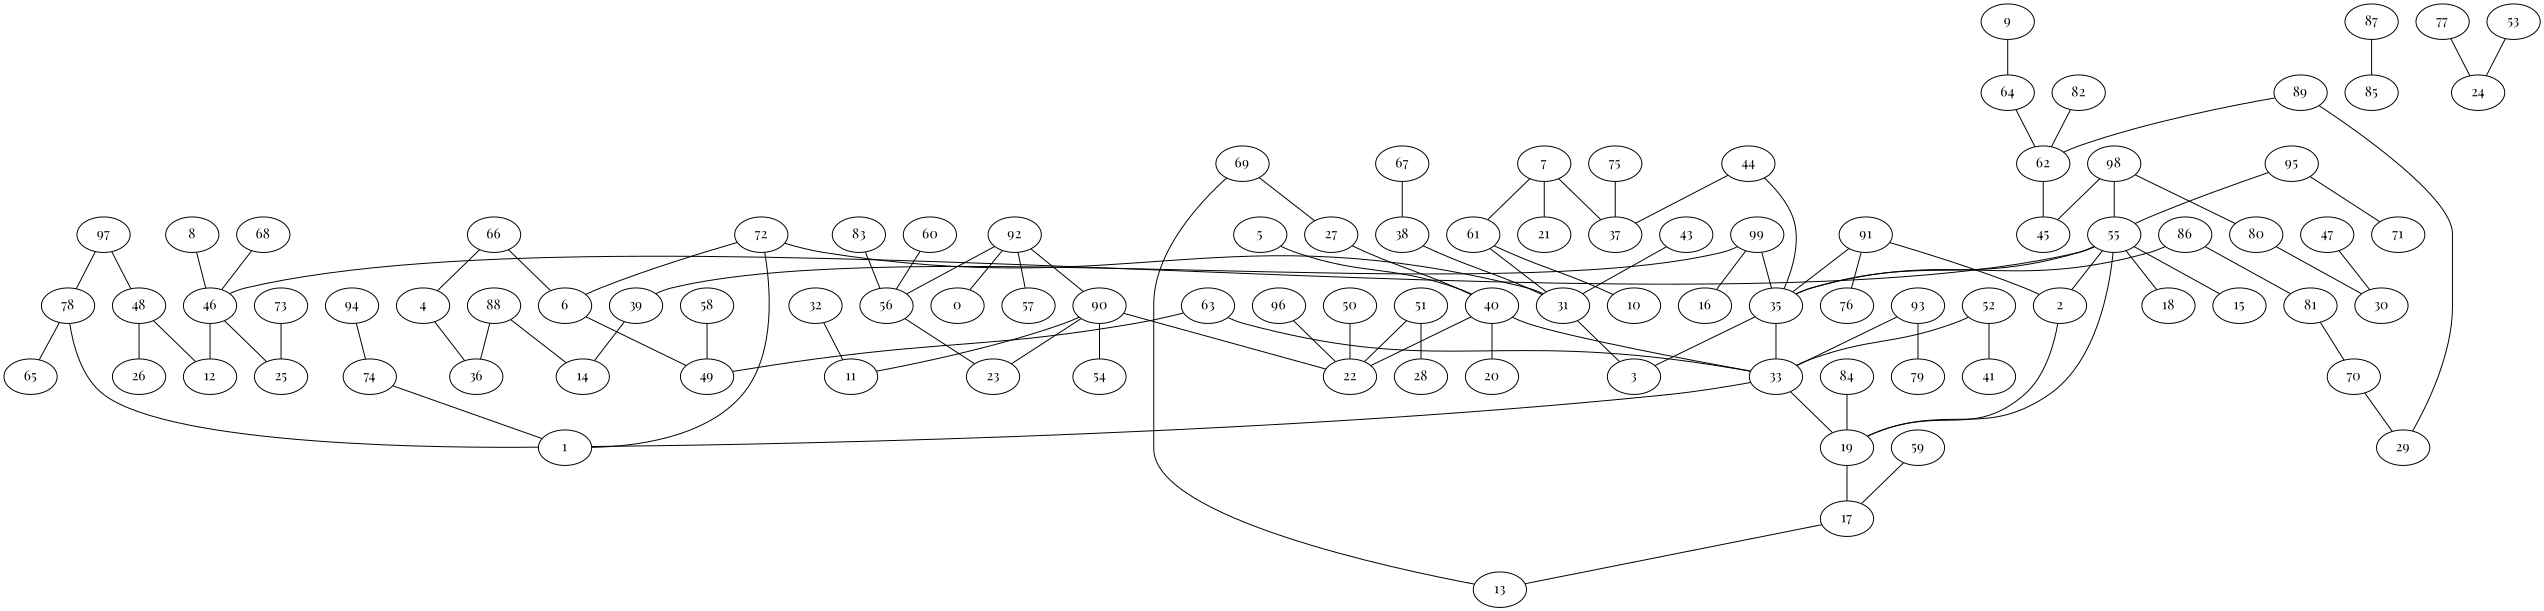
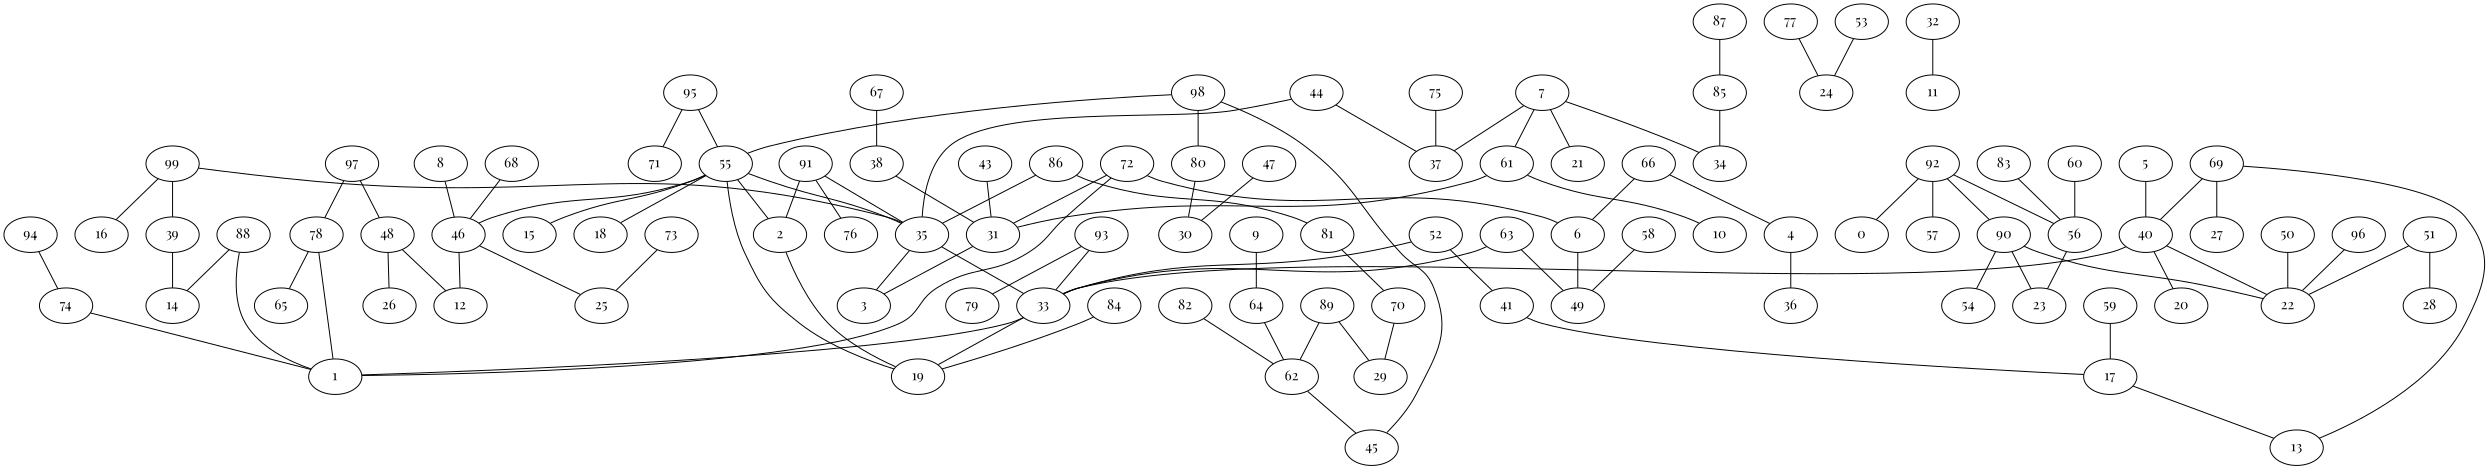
node "34": added
edge "27" -- "40": now "69" -- "40"
edge "88" -- "36": now "88" -- "1"
edge "90" -- "11": removed
edge "19" -- "17": now "41" -- "17"
